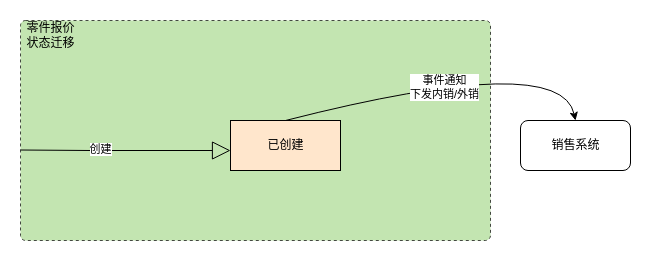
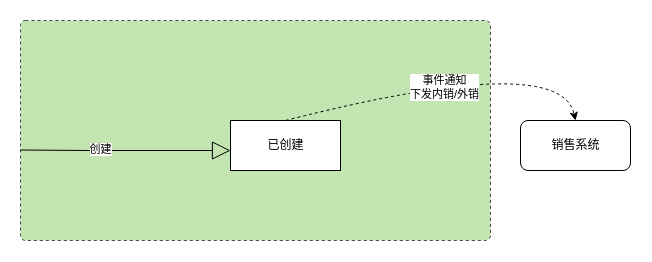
node "零件报价 状态迁移": removed
edge "已创建" -> "销售系统": style solid -> dashed
node "已创建": fillcolor #ffe6cc -> #ffffff
